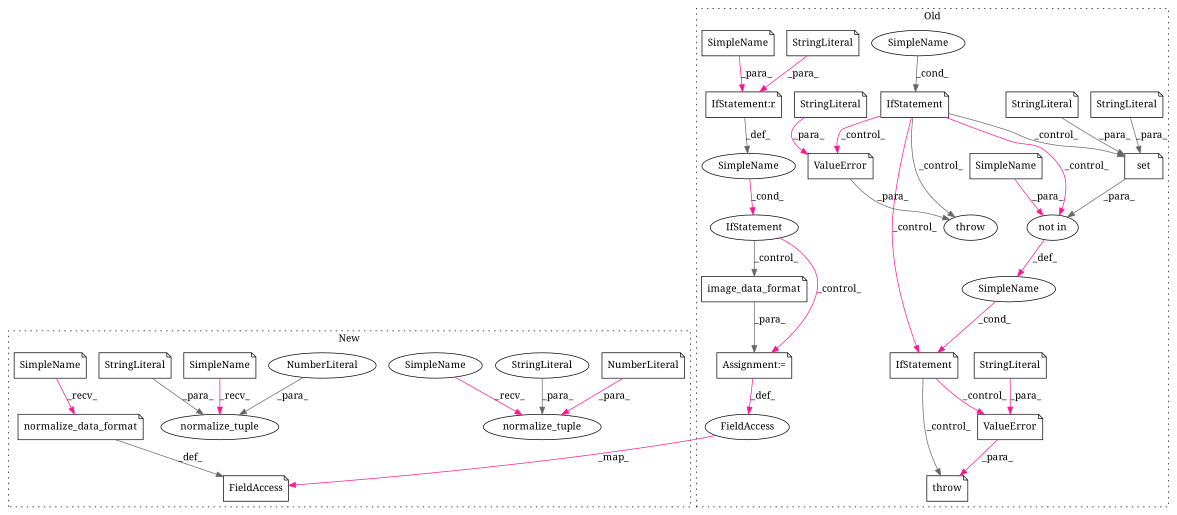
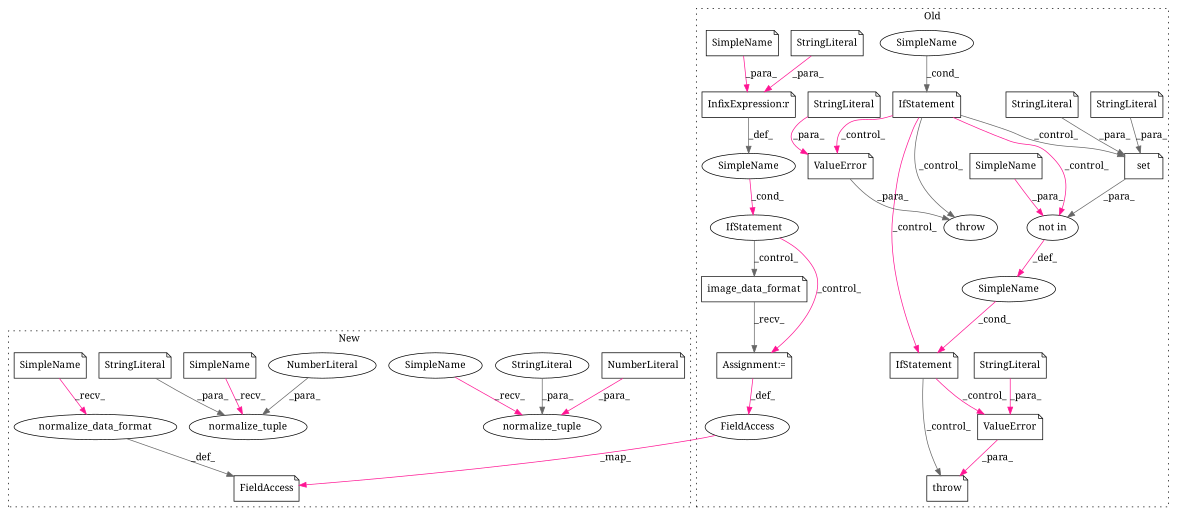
node "IfStatement:r": label "IfStatement:r" -> "InfixExpression:r"
edge "image_data_format" -> "Assignment:=": label "_para_" -> "_recv_"
node "normalize_data_format": shape note -> ellipse
